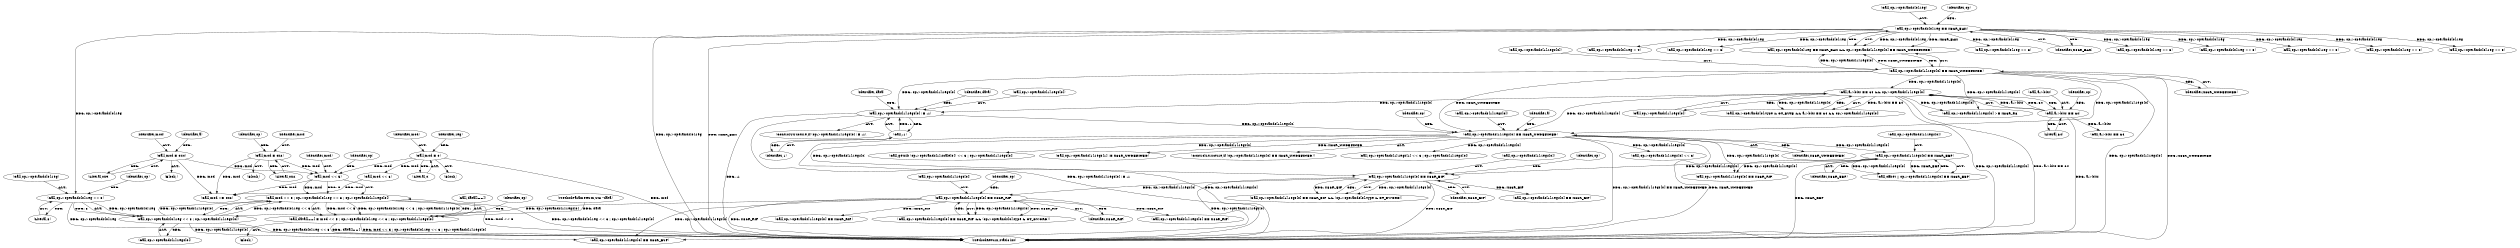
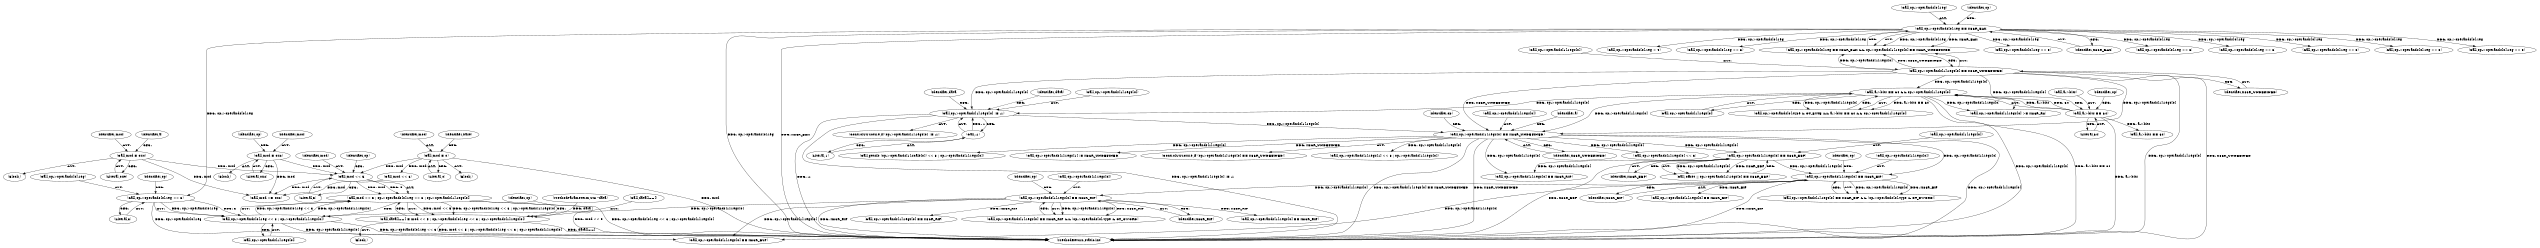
node "(Identifier,reg)": label "(Identifier,reg)" -> "(Identifier,base)"
node "(Identifier,1)": label "(Identifier,1)" -> "(Literal,1)"
node "(Literal,5)": added
